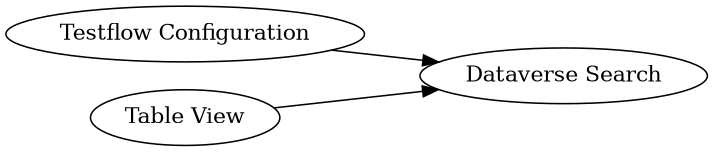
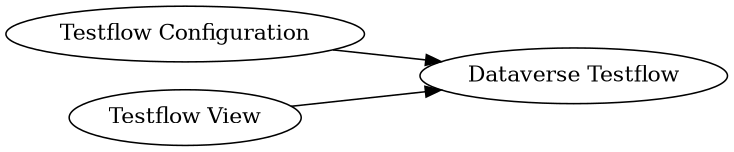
node "Dataverse Search": label "Dataverse Search" -> "Dataverse Testflow"
node "Table View": label "Table View" -> "Testflow View"
